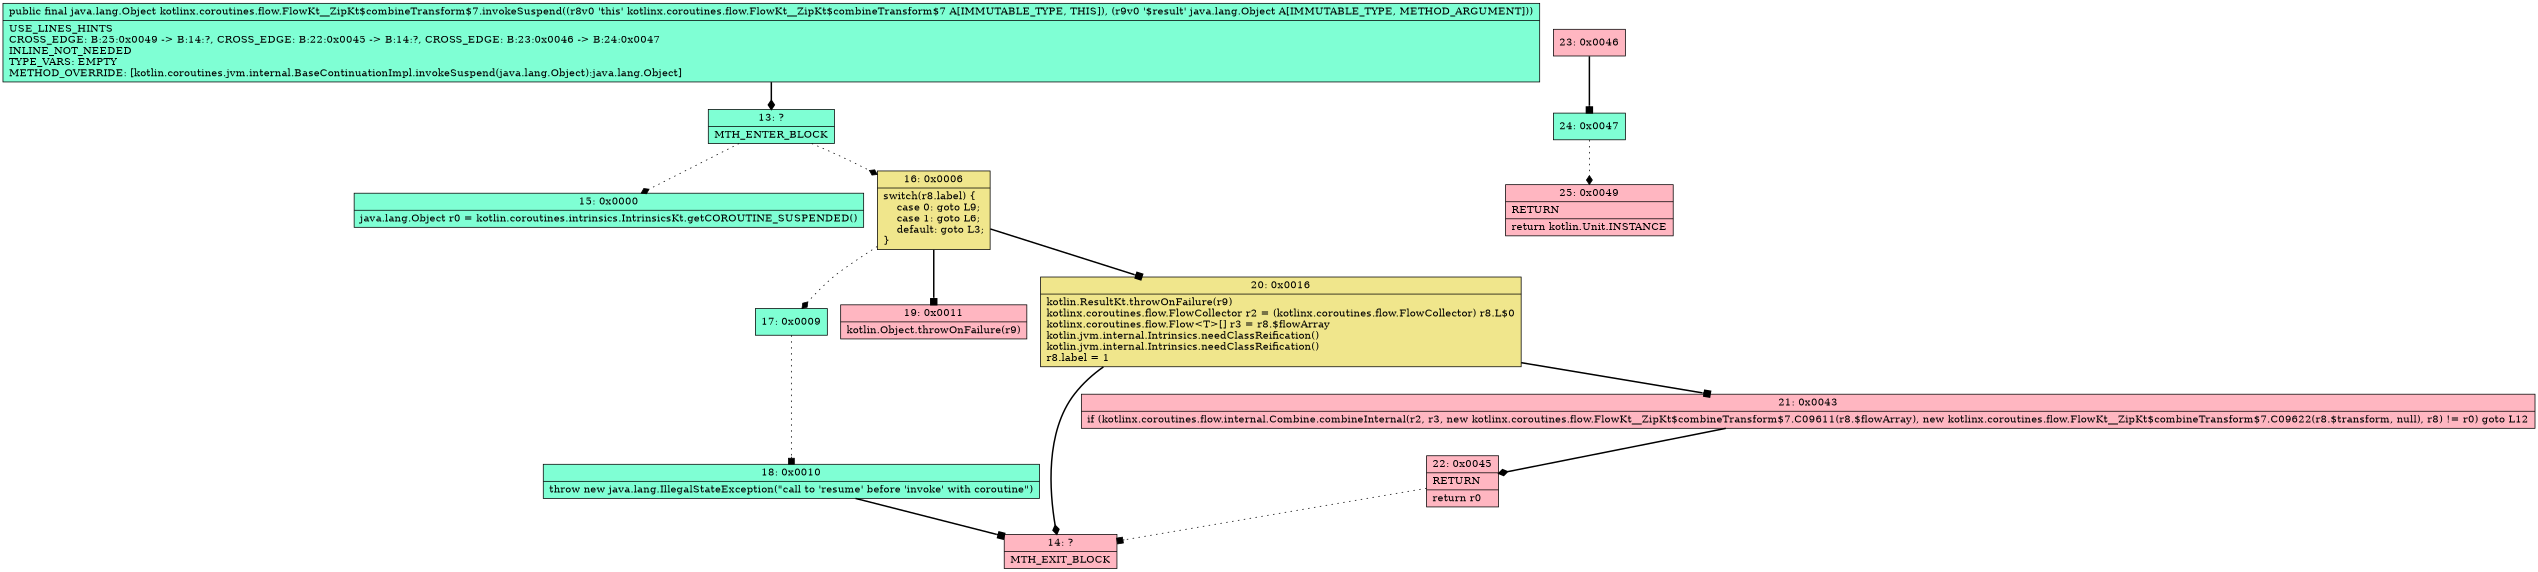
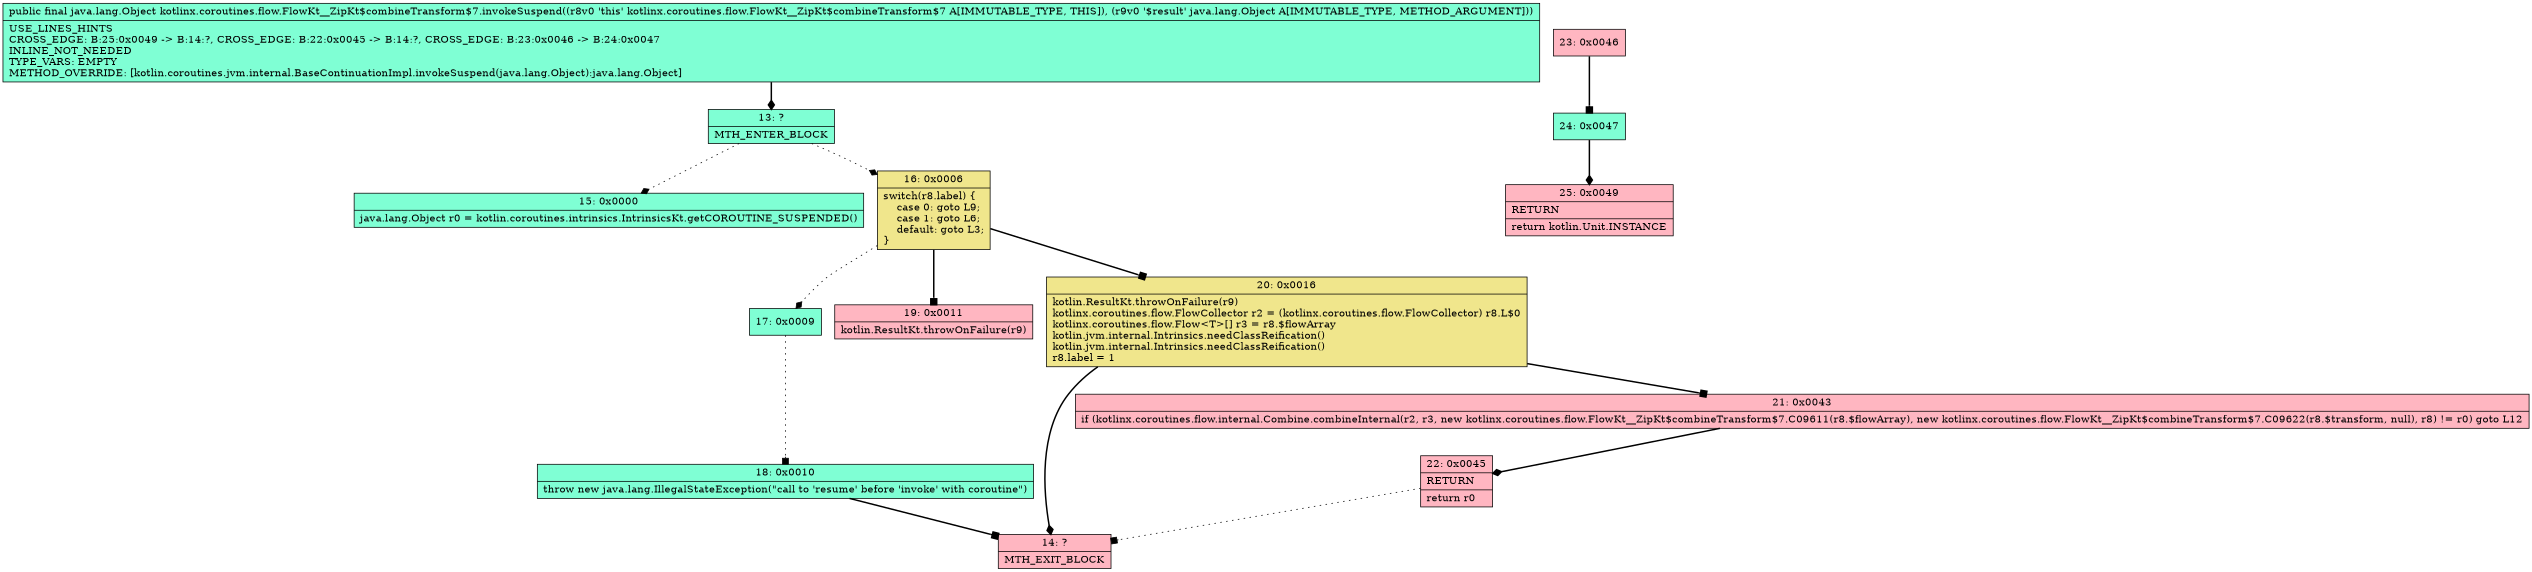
edge "24: 0x0047" -> "25: 0x0049": style dotted -> bold
node "19: 0x0011": text "kotlin.Object.throwOnFailure(r9)" -> "kotlin.ResultKt.throwOnFailure(r9)"
